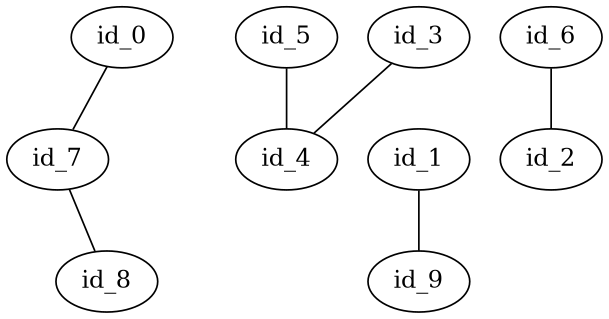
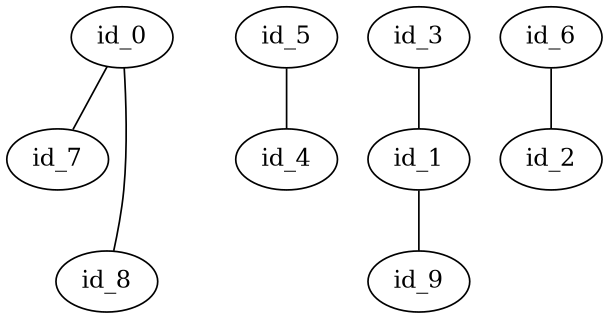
edge "id_3" -- "id_4": now "id_3" -- "id_1"
edge "id_7" -- "id_8": now "id_0" -- "id_8"
